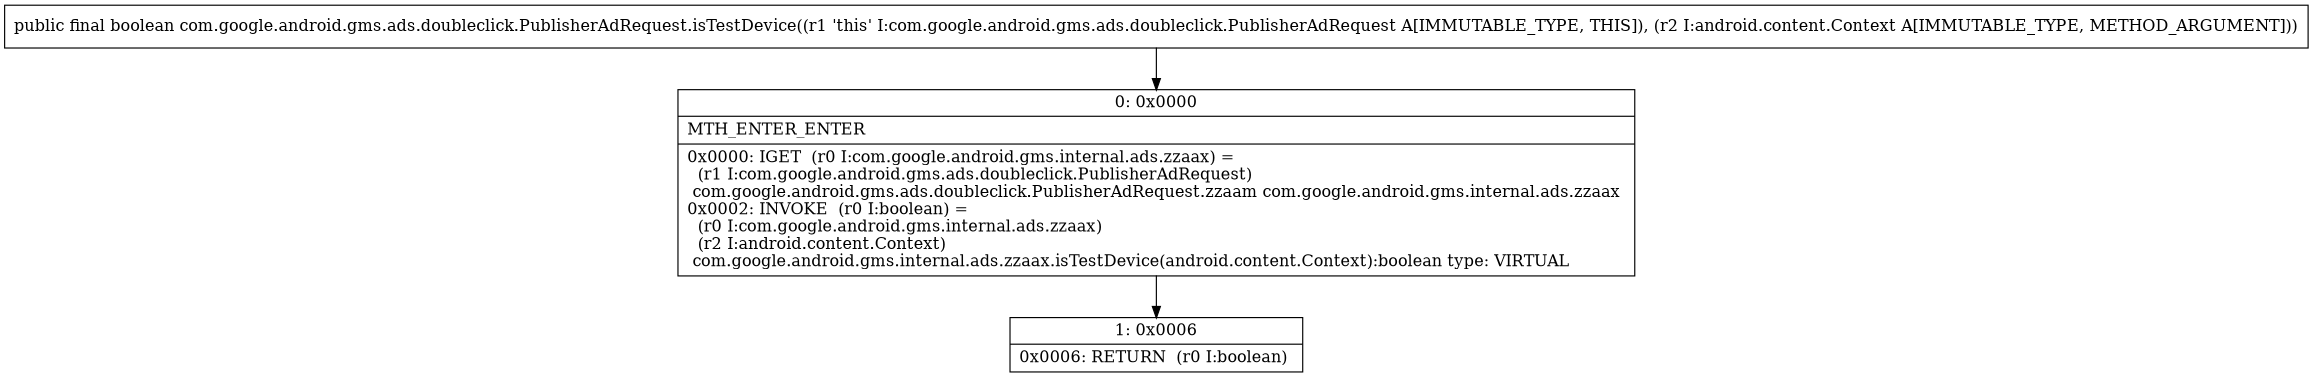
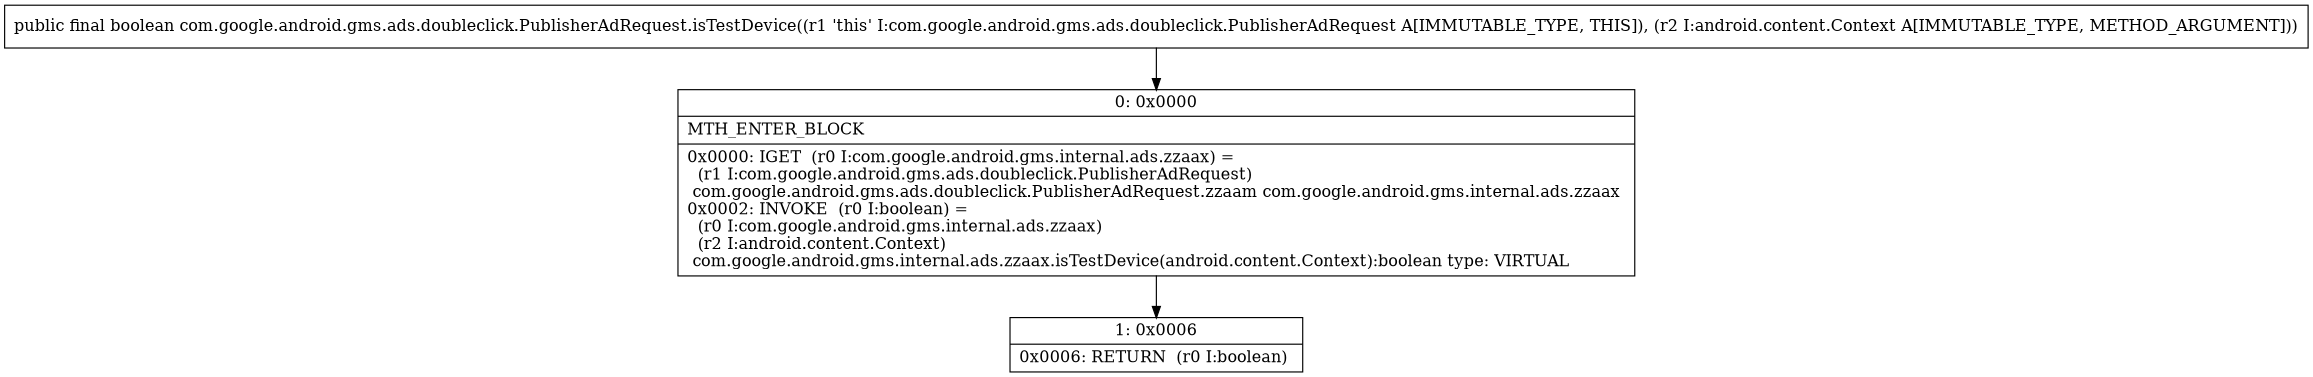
node "0: 0x0000": text "MTH_ENTER_ENTER" -> "MTH_ENTER_BLOCK"
